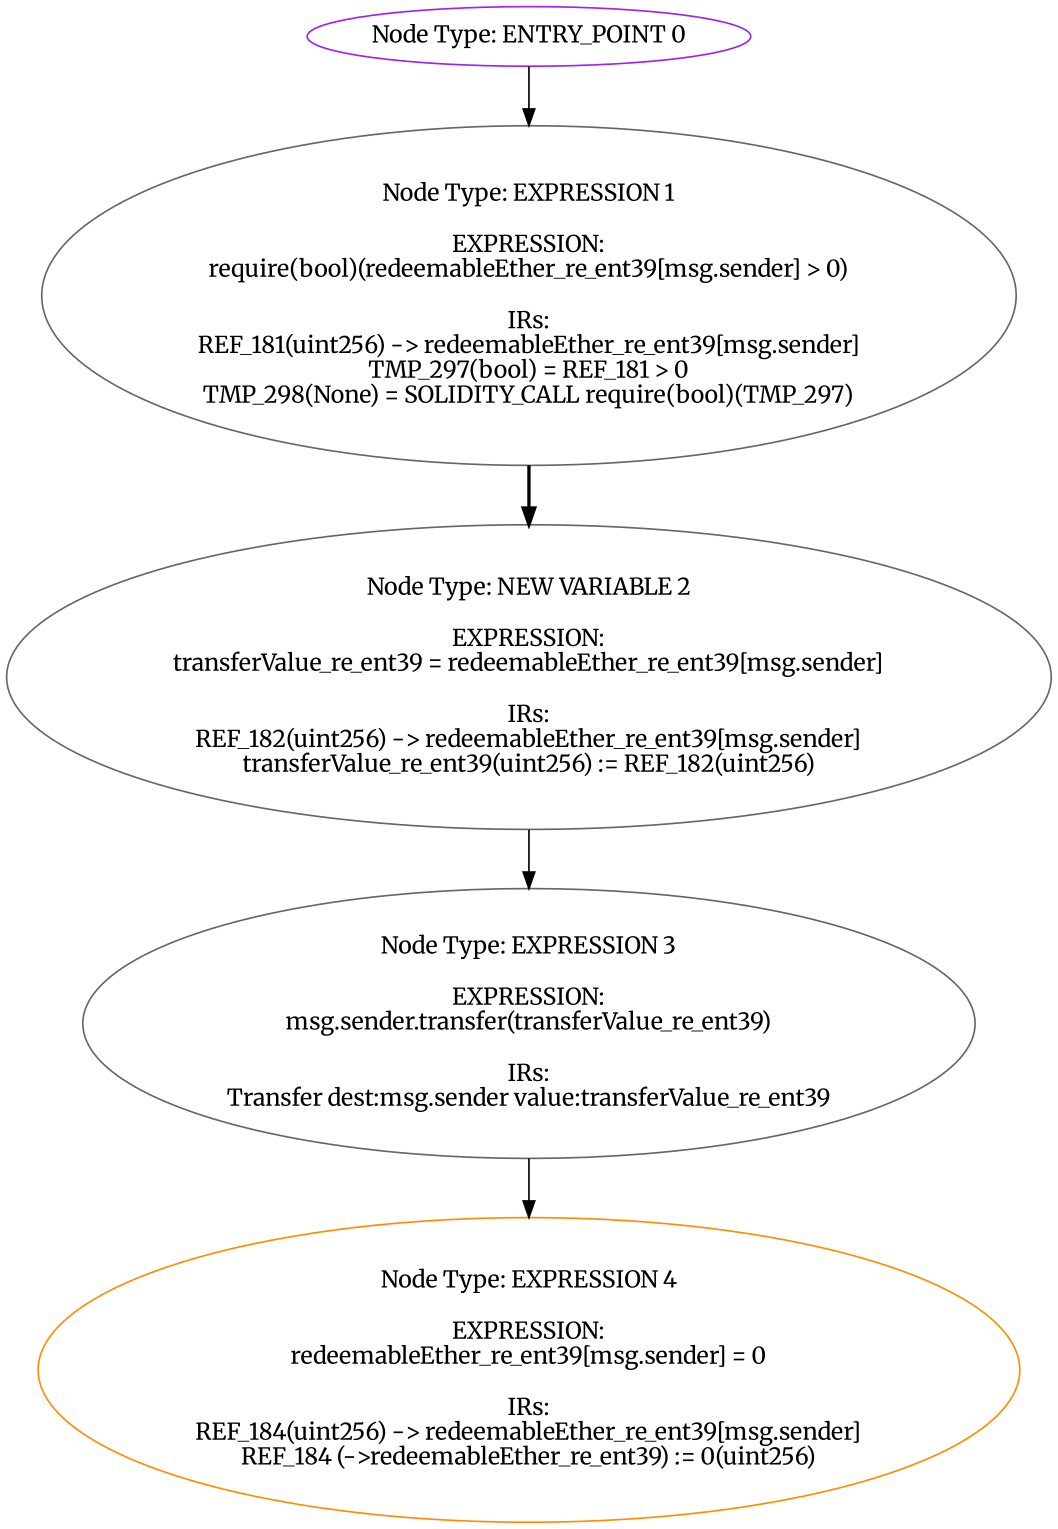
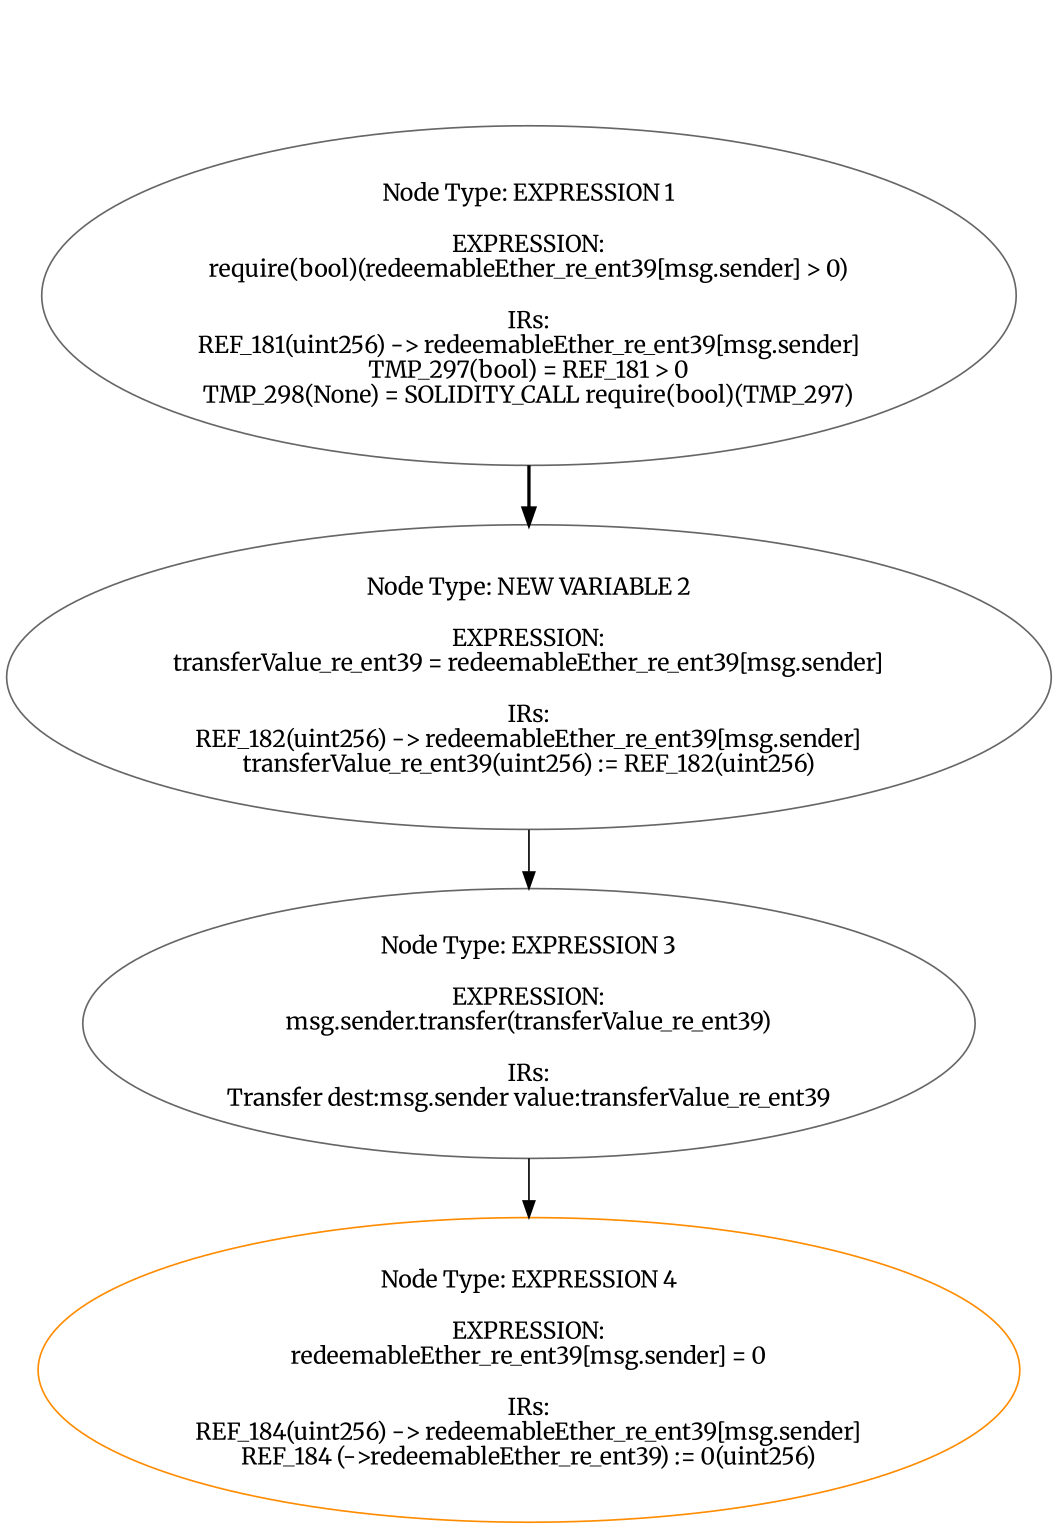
node "Node Type: ENTRY_POINT 0": removed
